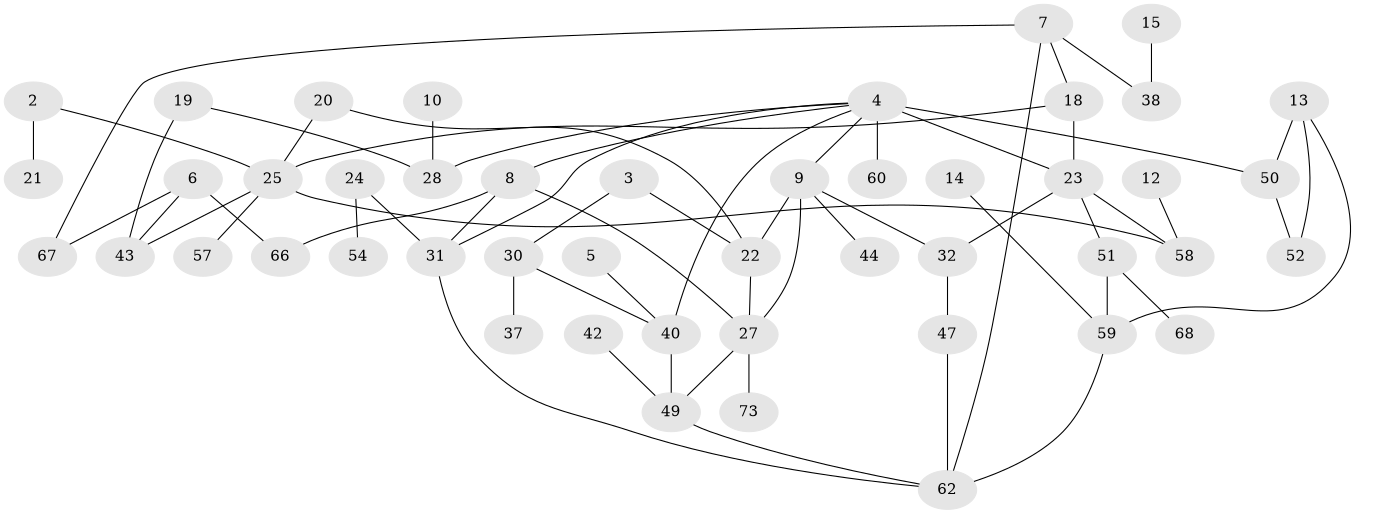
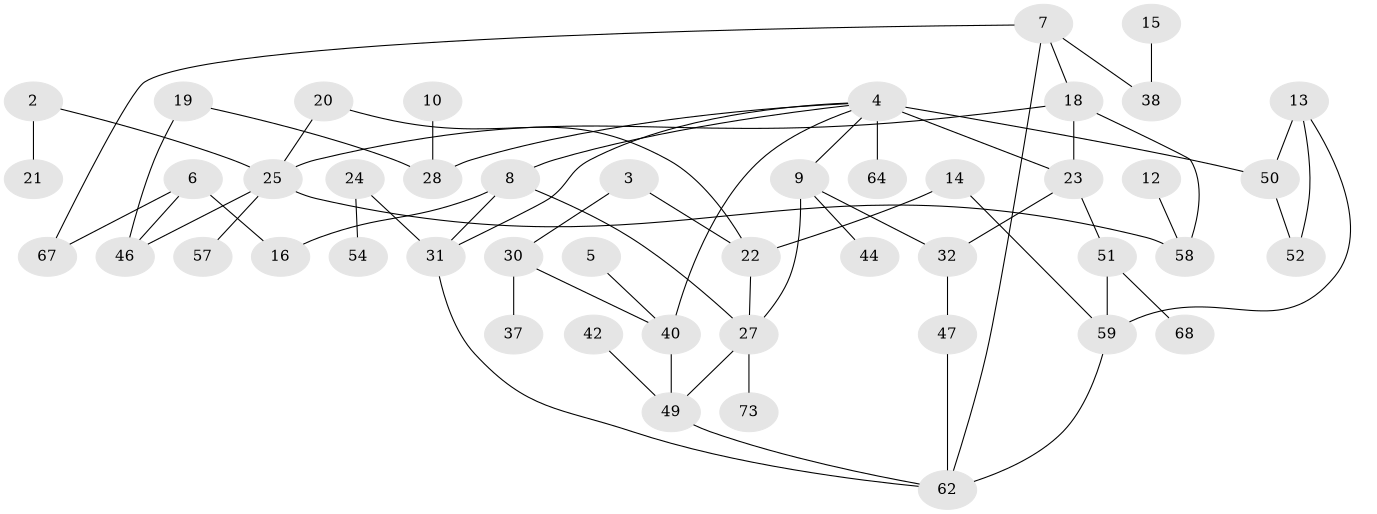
node "60": label "60" -> "64"
edge "23" -- "58": now "18" -- "58"
edge "9" -- "22": now "14" -- "22"
node "43": label "43" -> "46"
node "66": label "66" -> "16"
